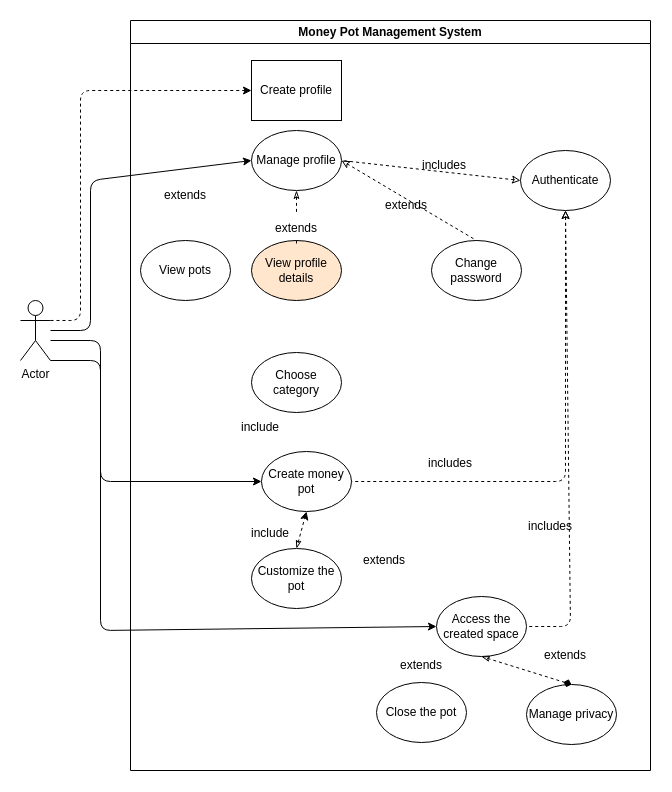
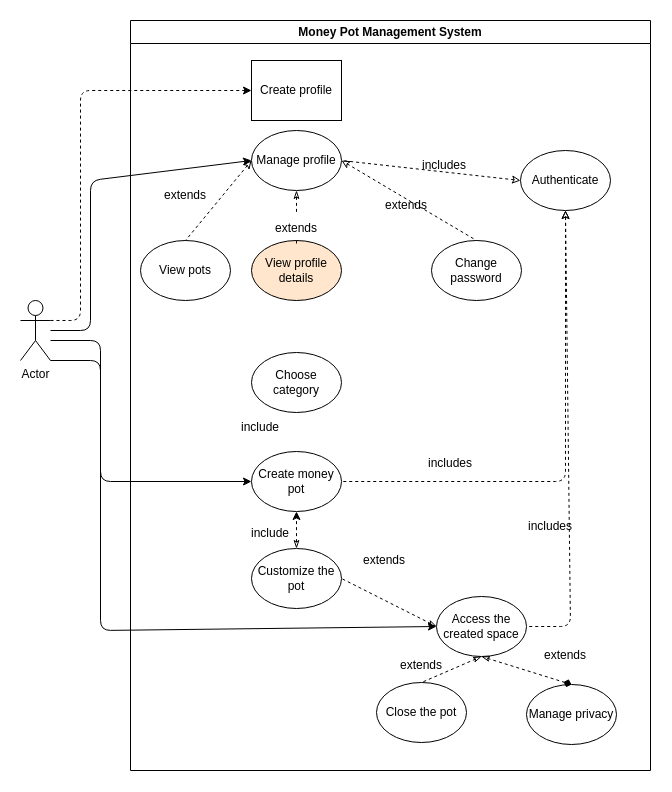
edge "View pots" -> "Manage profile": added
node "Create money pot": moved (307, 482) -> (297, 482)
edge "Customize the pot" -> "Access the created space": added
edge "Close the pot" -> "Access the created space": added
